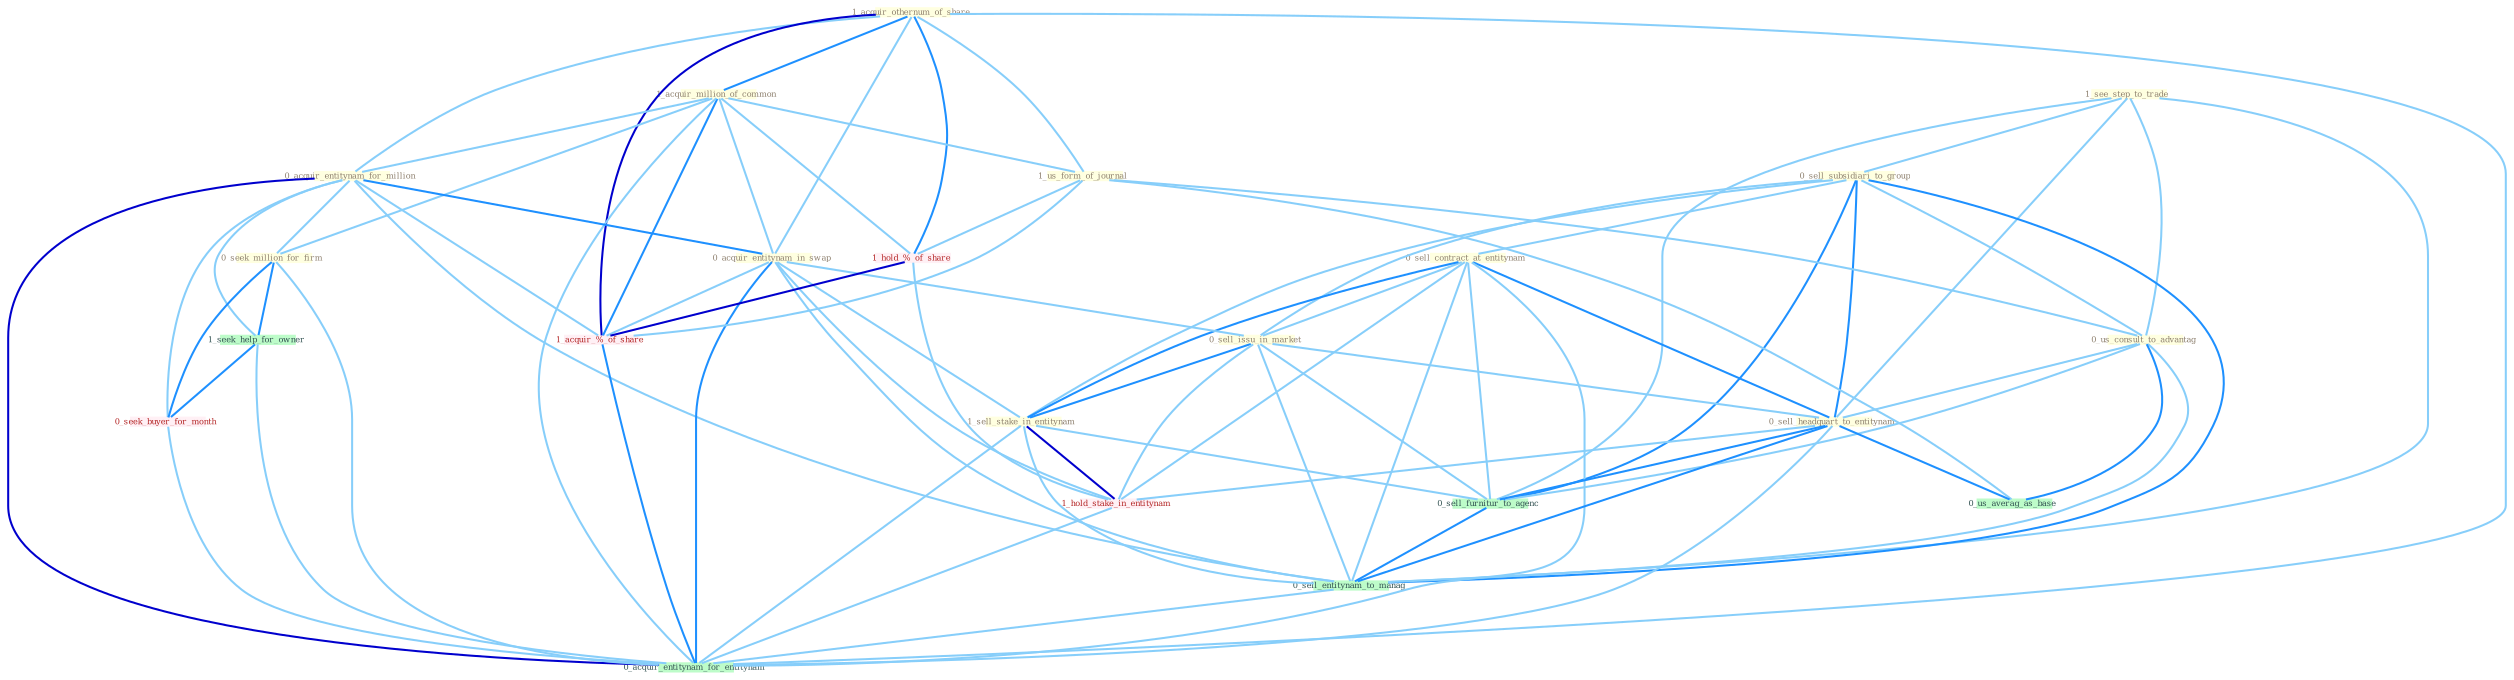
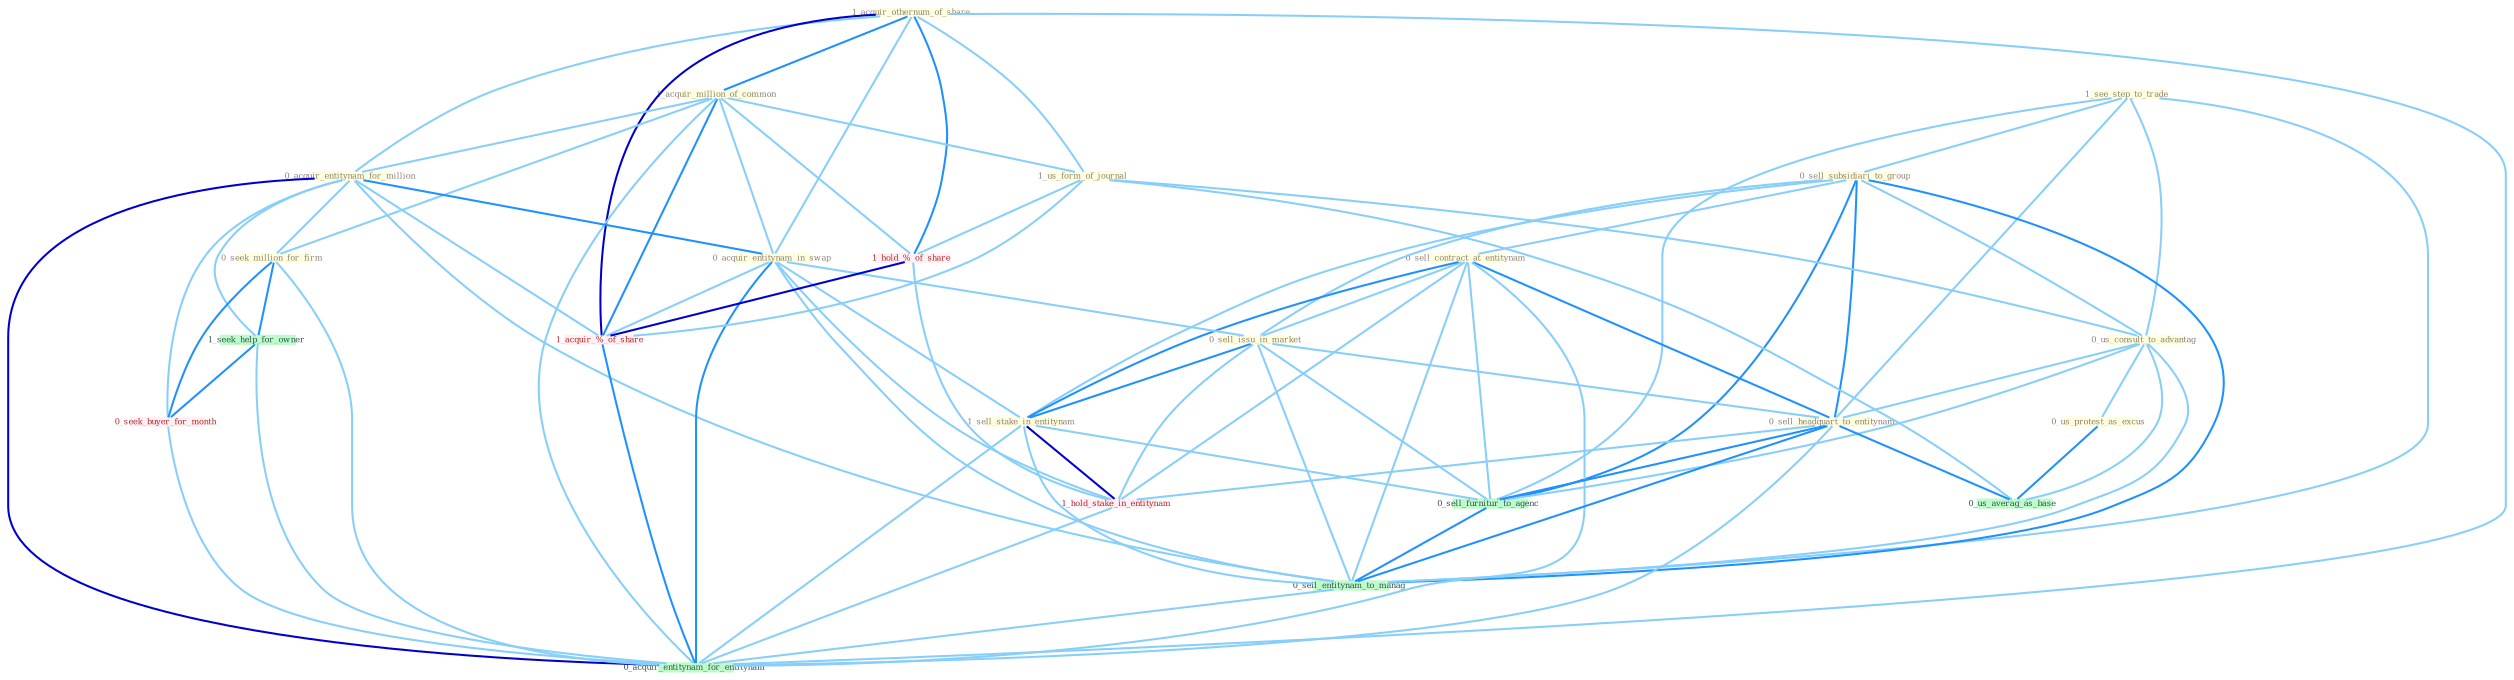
node "0_us_protest_as_excus": added
edge "0_us_consult_to_advantag" -- "0_us_averag_as_base": color #1e90ff -> #87cefa
